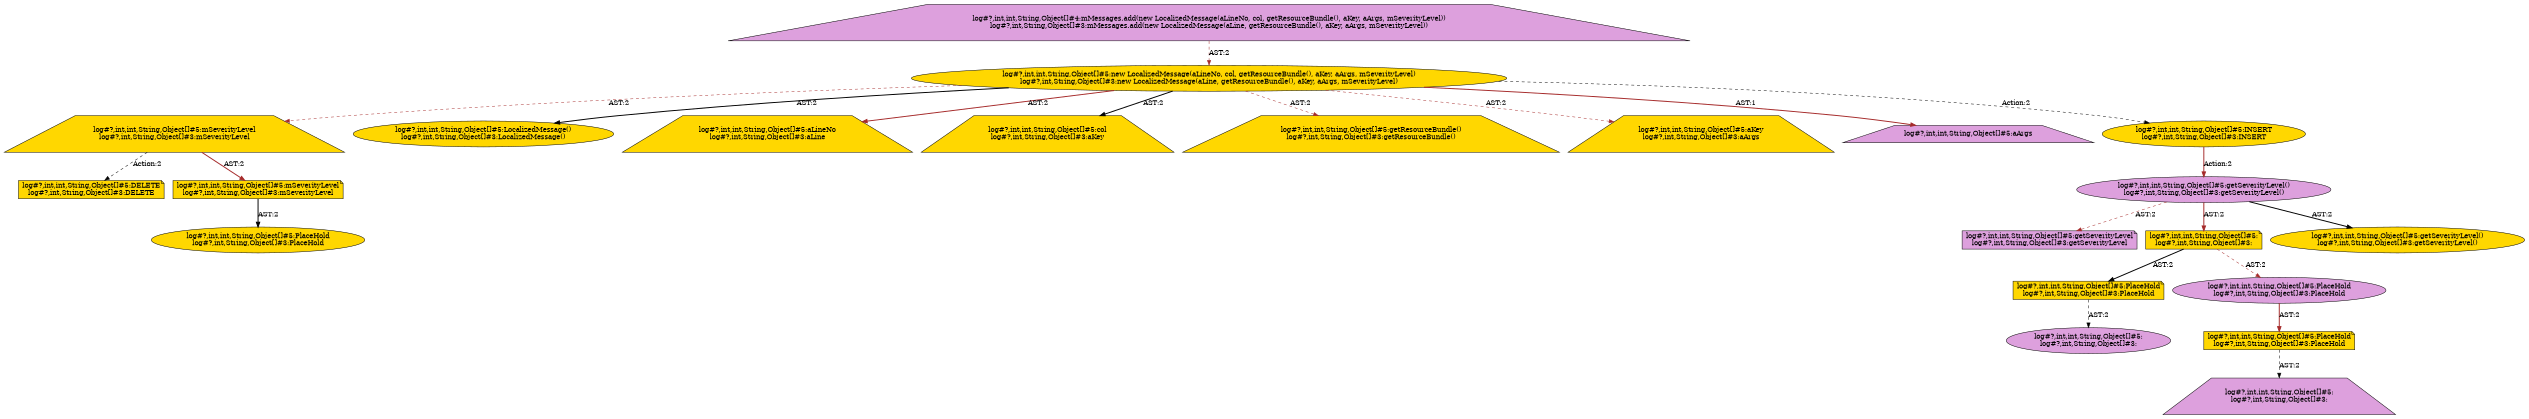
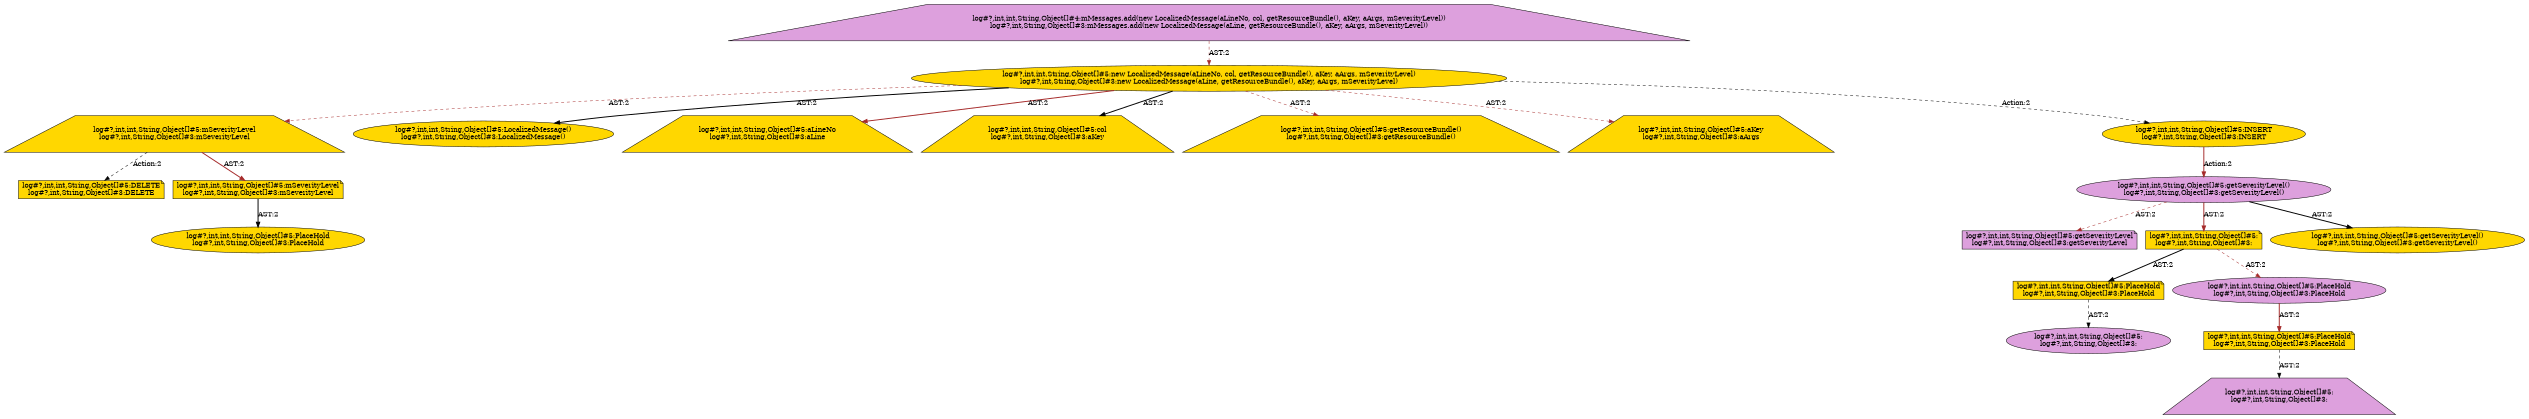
node "log#?,int,int,String,Object[]#5:aArgs": removed
